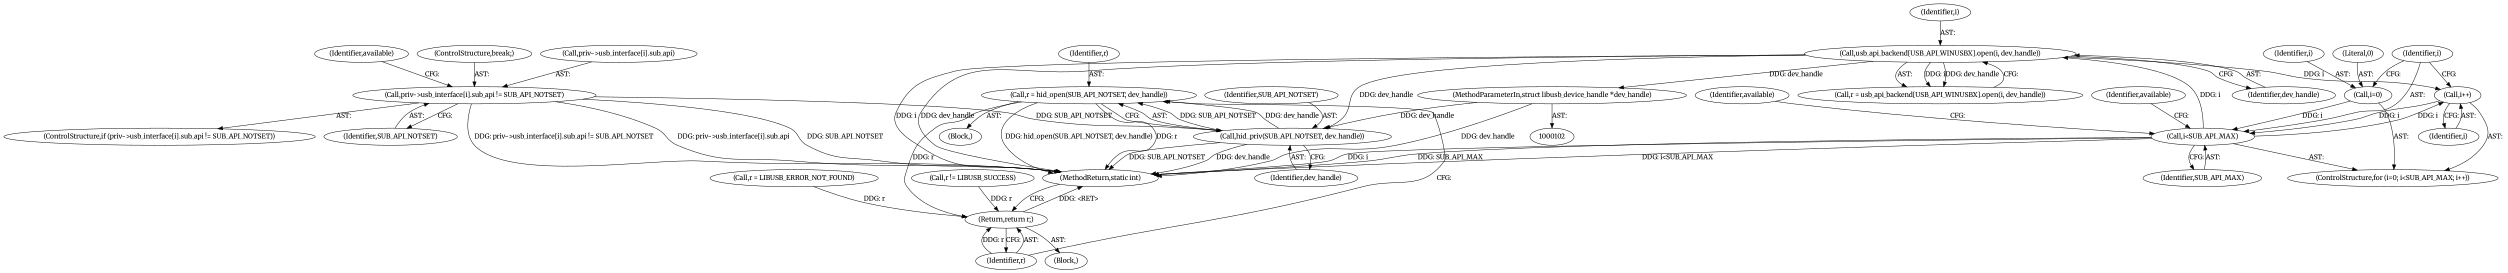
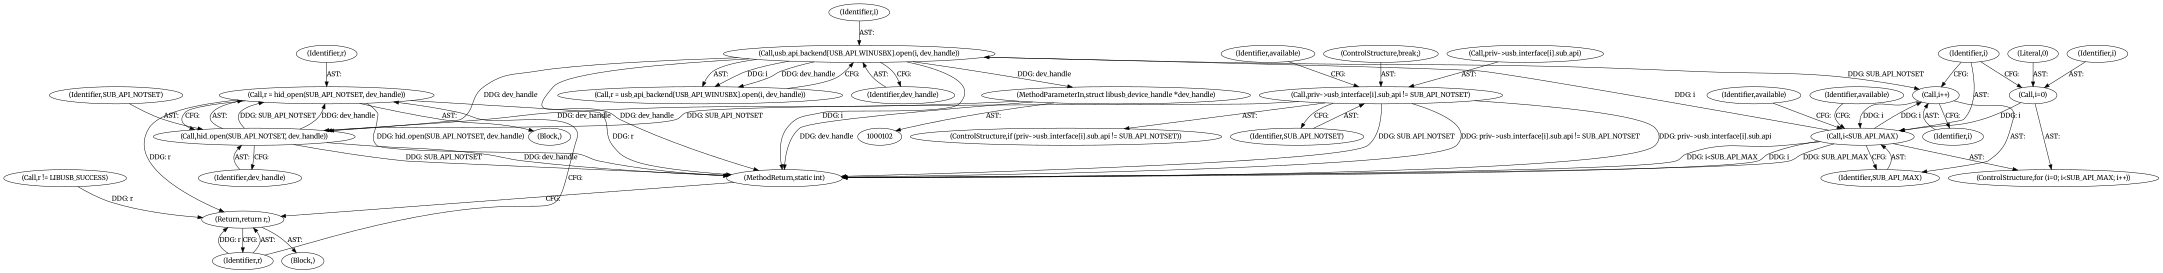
edge "(Call,usb_api_backend[USB_API_WINUSBX].open(i, dev_handle))" -> "(Call,i++)": label "DDG: i" -> "DDG: SUB_API_NOTSET"
node "(Call,hid_priv(SUB_API_NOTSET, dev_handle))": label "(Call,hid_priv(SUB_API_NOTSET, dev_handle))" -> "(Call,hid_open(SUB_API_NOTSET, dev_handle))"
edge "(Call,i++)" -> "(ControlStructure,for (i=0; i<SUB_API_MAX; i++))": now "(Call,i++)" -> "(Identifier,SUB_API_MAX)"
node "(Call,r = LIBUSB_ERROR_NOT_FOUND)": removed
edge "(Return,return r;)" -> "(MethodReturn,static int)": removed, label "DDG: <RET>"
